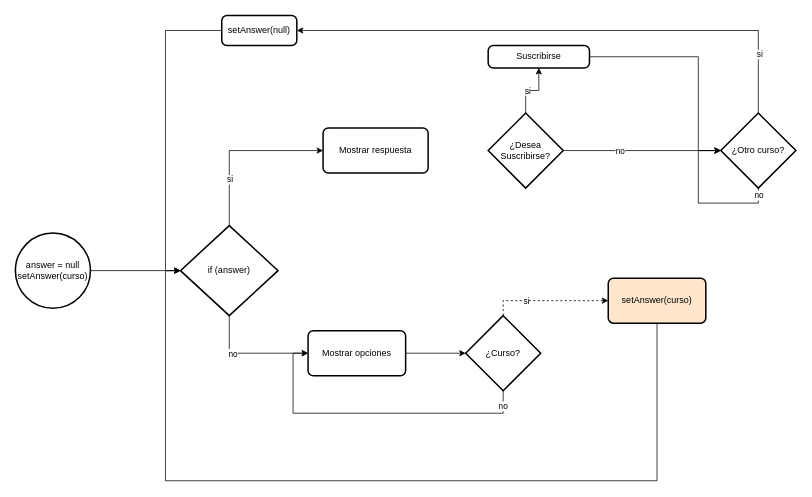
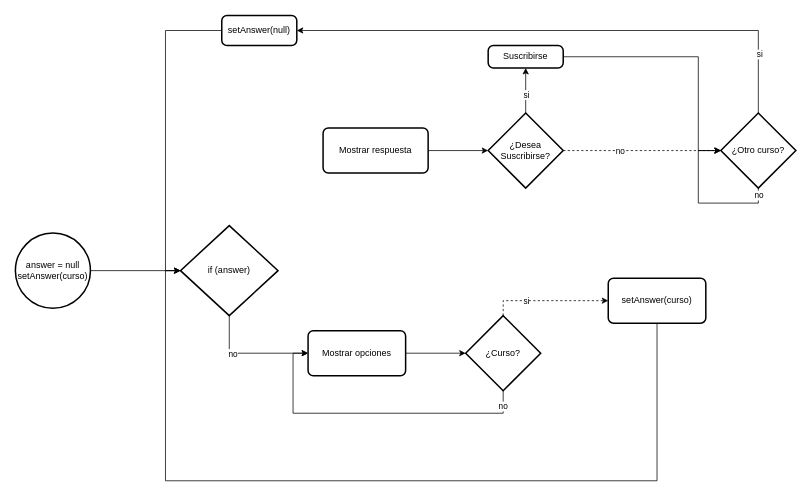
node "Suscribirse": size 101x23 -> 75x23
edge "if (answer)" -> "Mostrar respuesta": removed, label "si"
edge "Mostrar respuesta" -> "¿Desea Suscribirse?": added
edge "¿Desea Suscribirse?" -> "¿Otro curso?": style solid -> dashed
node "setAnswer(curso)": fillcolor #ffe6cc -> #ffffff
